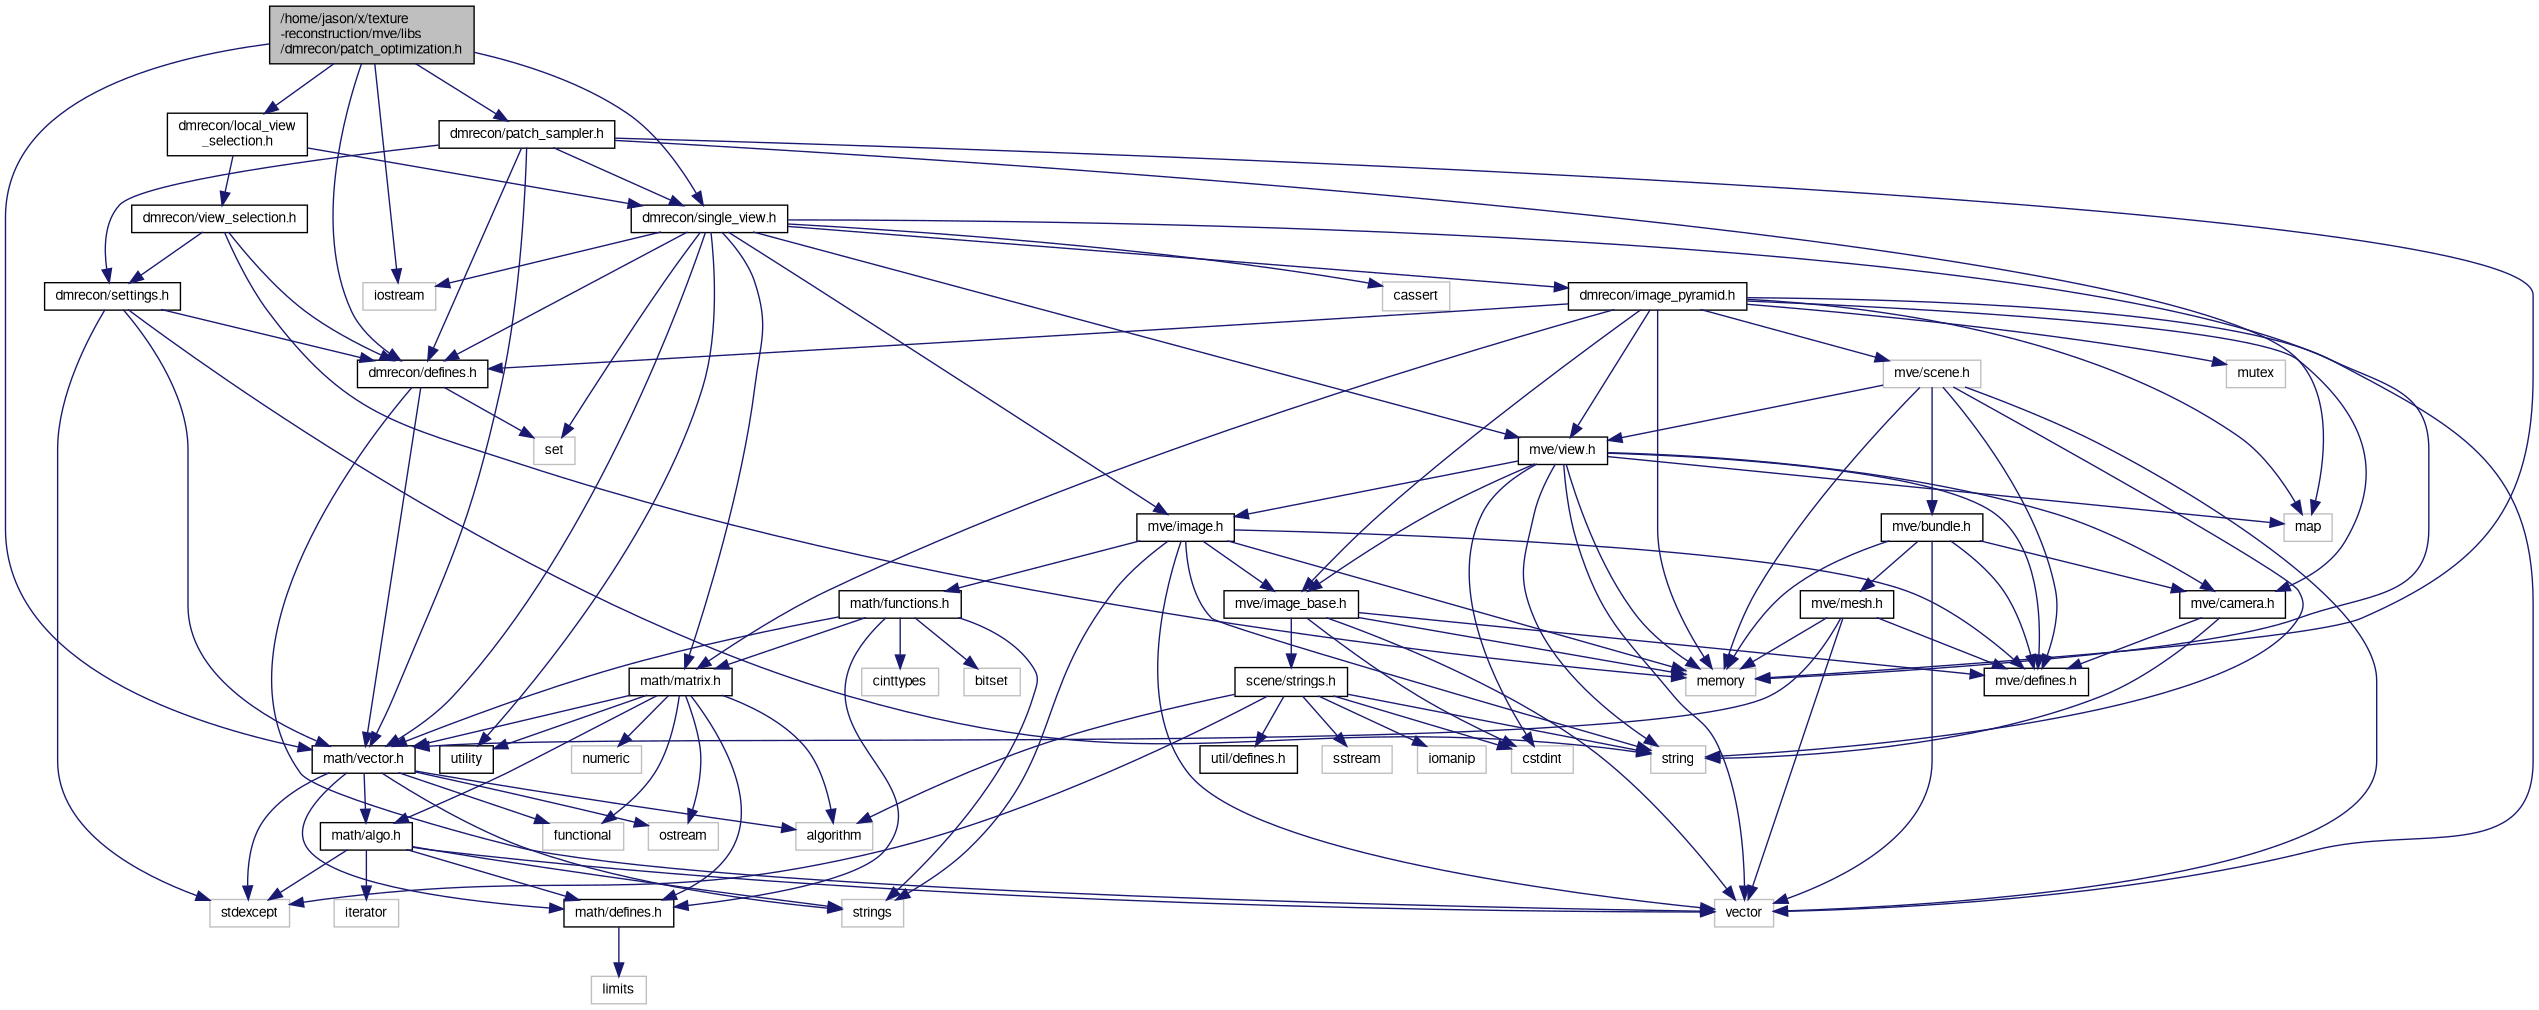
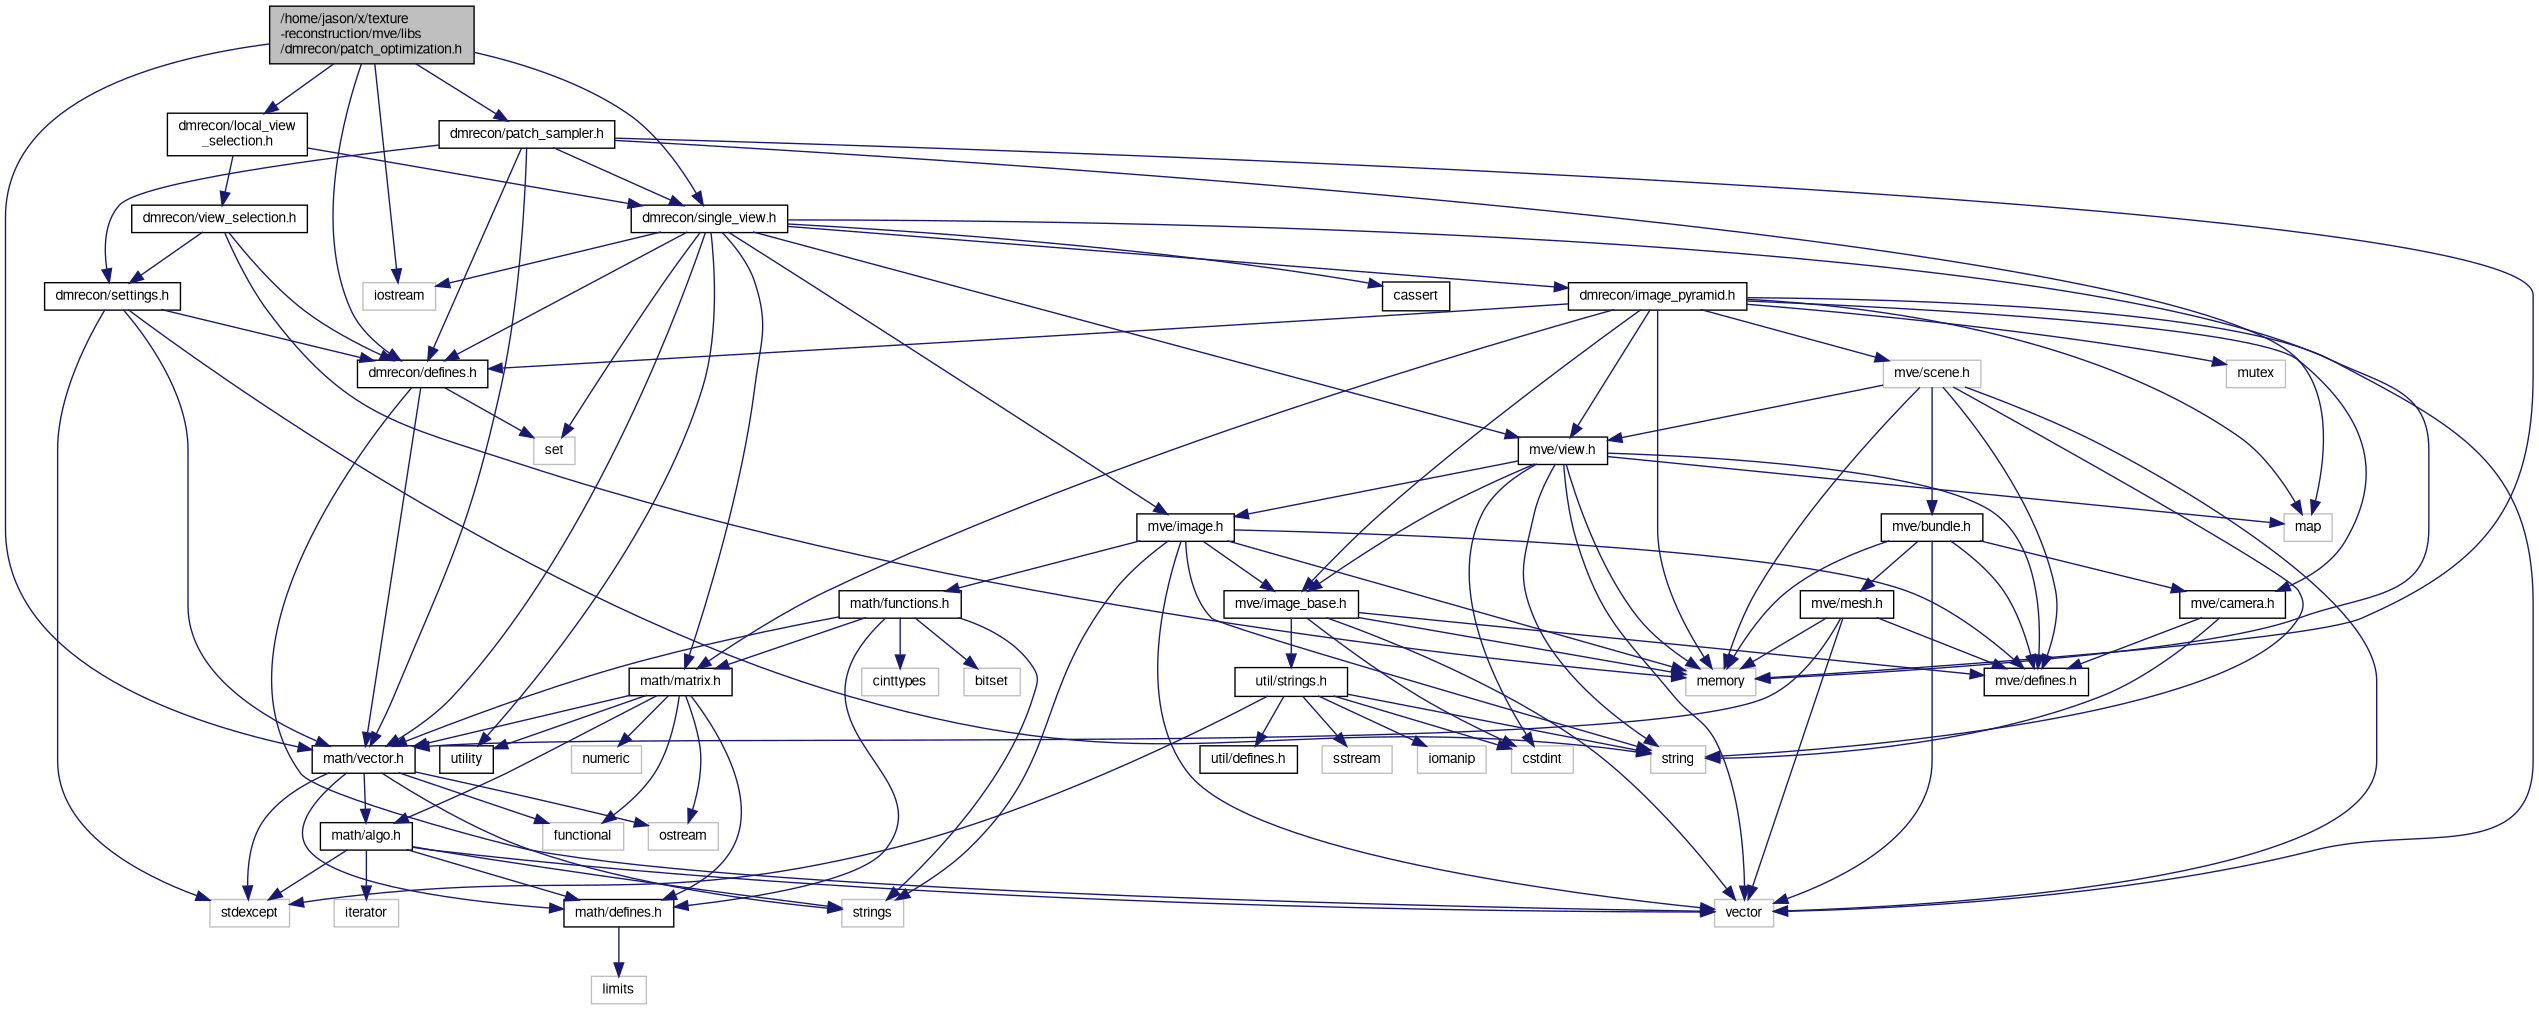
node "cassert": color grey75 -> black
edge "mve/view.h" -> "mve/camera.h": removed
node "scene/strings.h": label "scene/strings.h" -> "util/strings.h"
node "algorithm": removed
